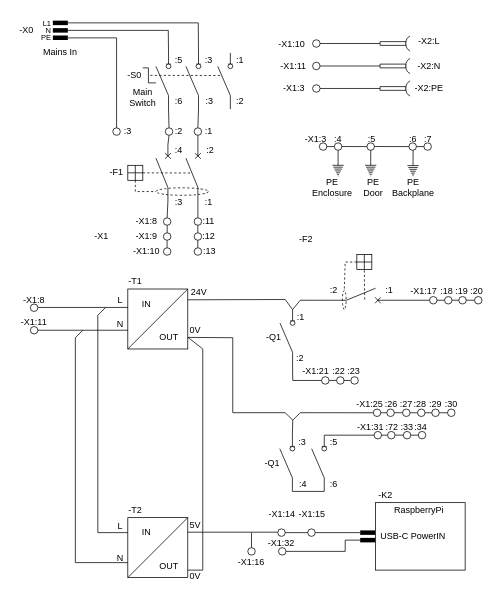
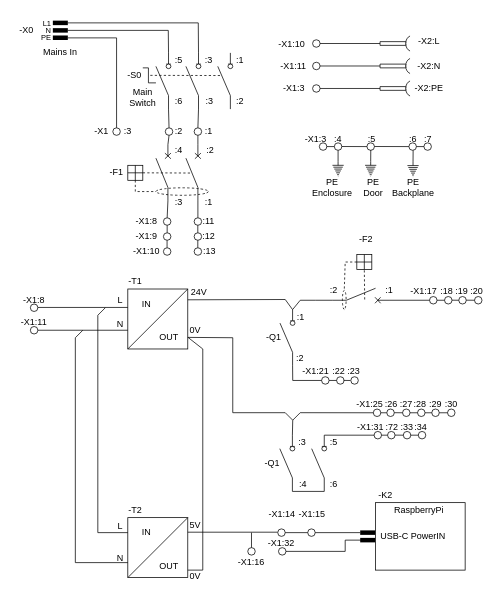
node "-X1": moved (102, 237) -> (102, 132)
node "-F2": moved (306, 240) -> (366, 240)
